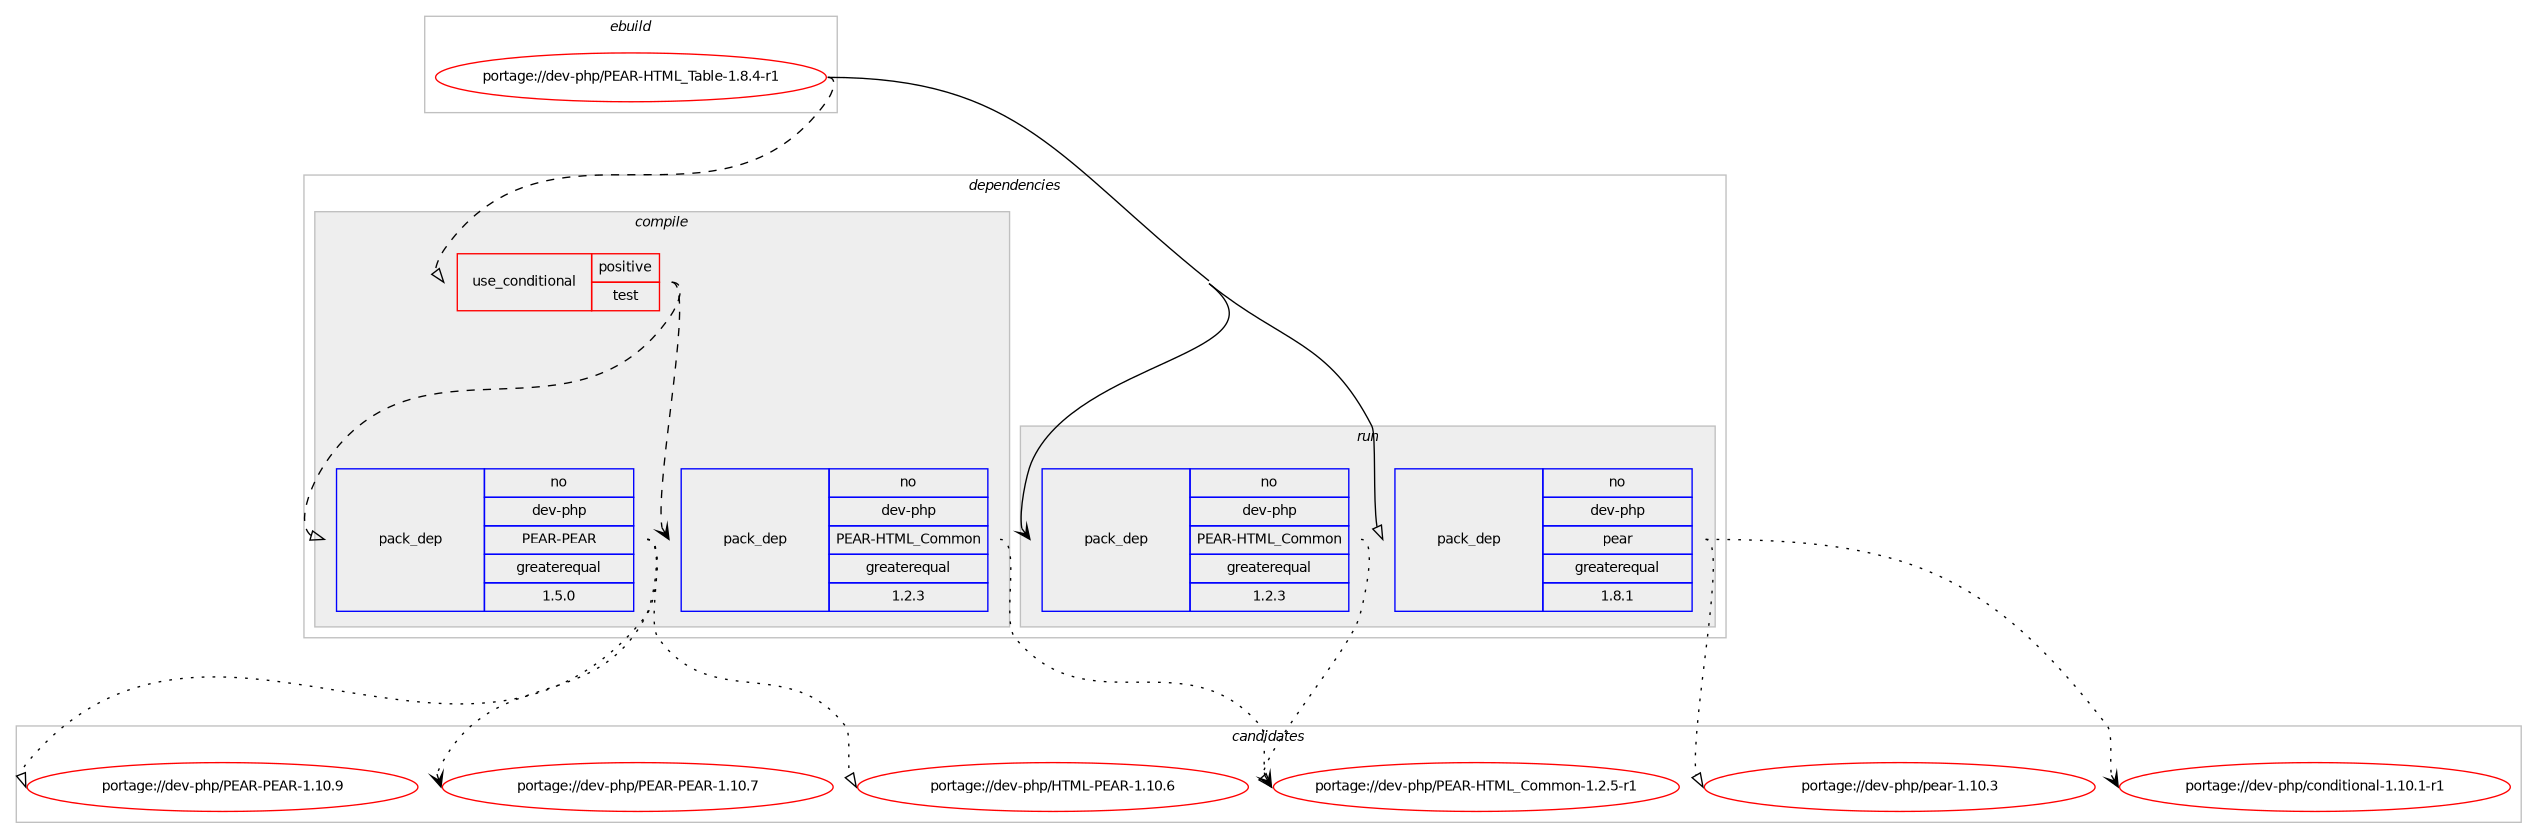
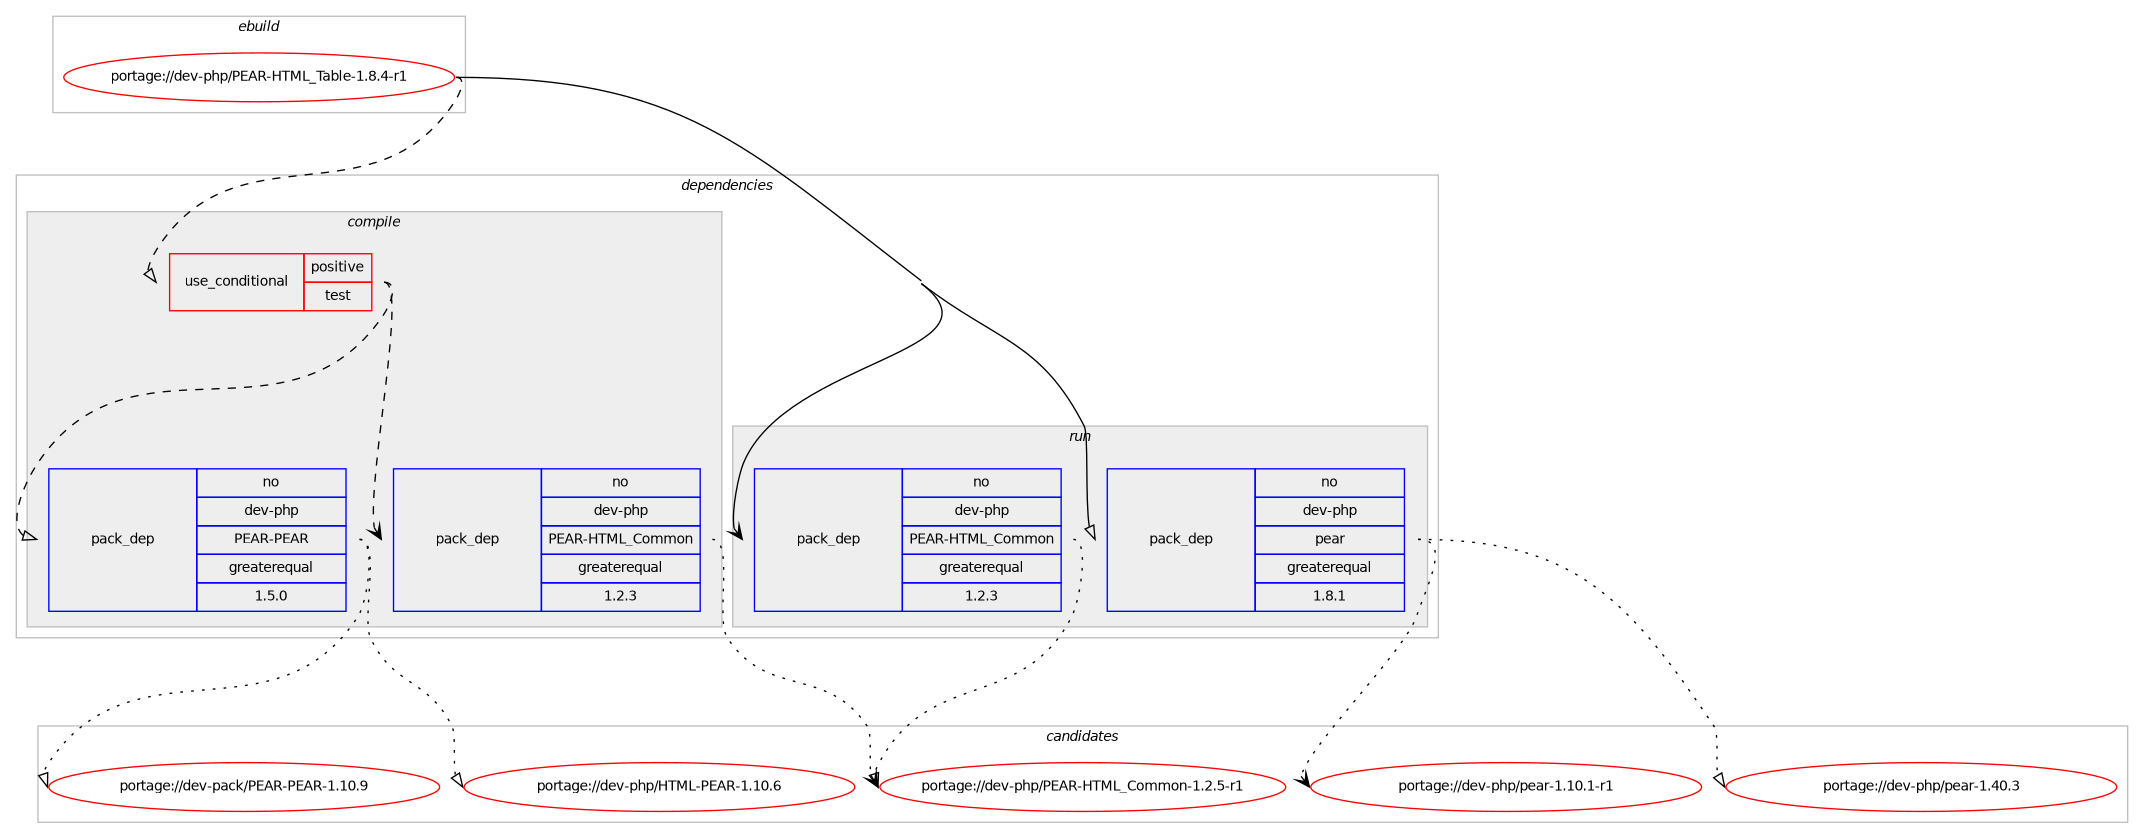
node "portage://dev-php/PEAR-PEAR-1.10.9": label "portage://dev-php/PEAR-PEAR-1.10.9" -> "portage://dev-pack/PEAR-PEAR-1.10.9"
node "portage://dev-php/PEAR-PEAR-1.10.7": removed
node "portage://dev-php/pear-1.10.3": label "portage://dev-php/pear-1.10.3" -> "portage://dev-php/pear-1.40.3"
node "portage://dev-php/conditional-1.10.1-r1": label "portage://dev-php/conditional-1.10.1-r1" -> "portage://dev-php/pear-1.10.1-r1"
